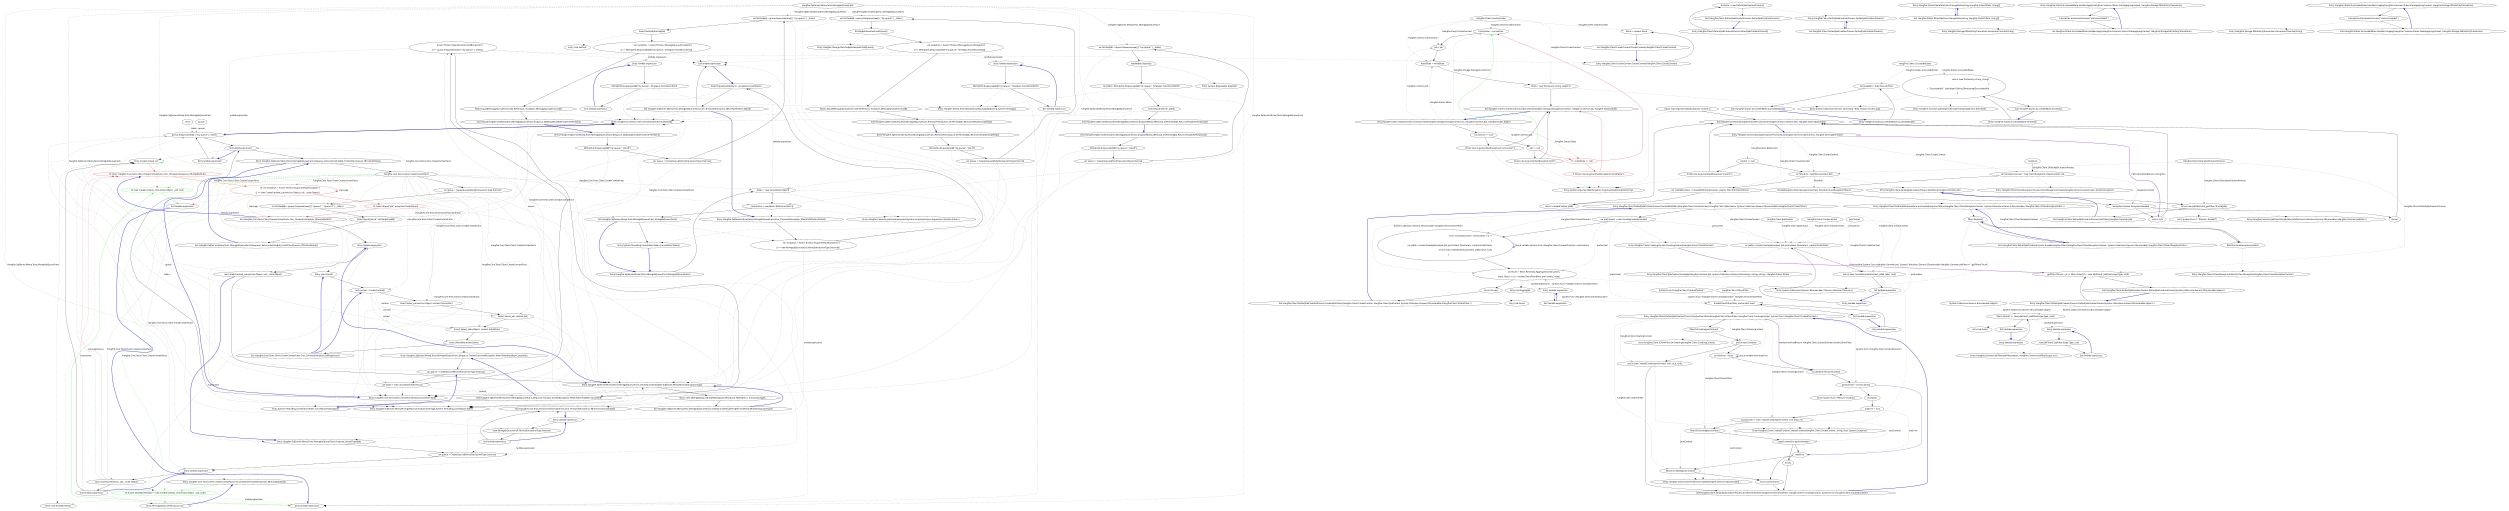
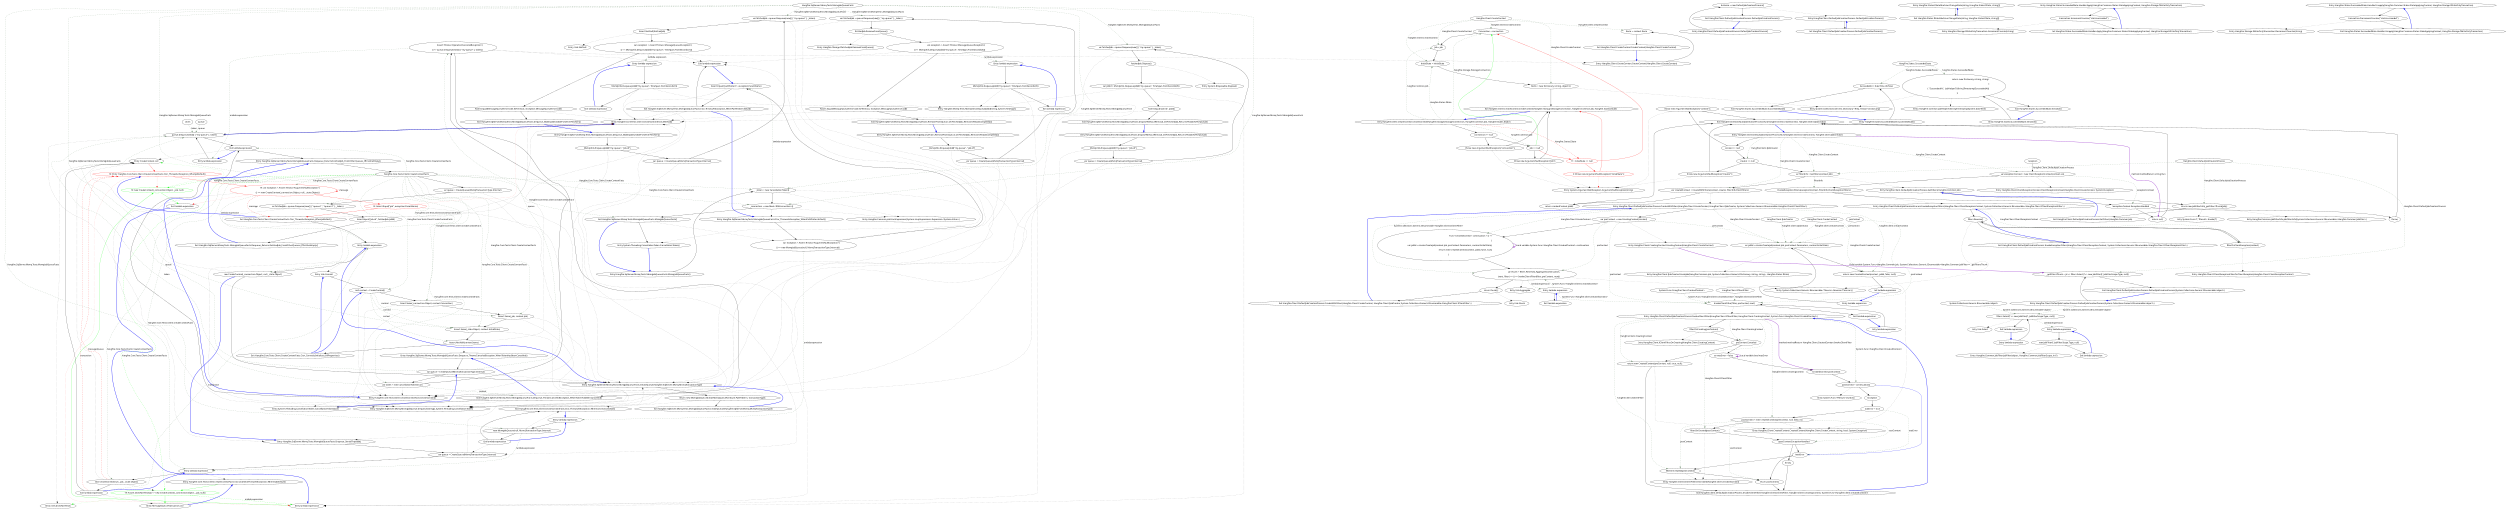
node "context == null": added
